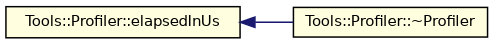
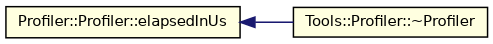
node "Tools::Profiler::elapsedInUs": label "Tools::Profiler::elapsedInUs" -> "Profiler::Profiler::elapsedInUs"
